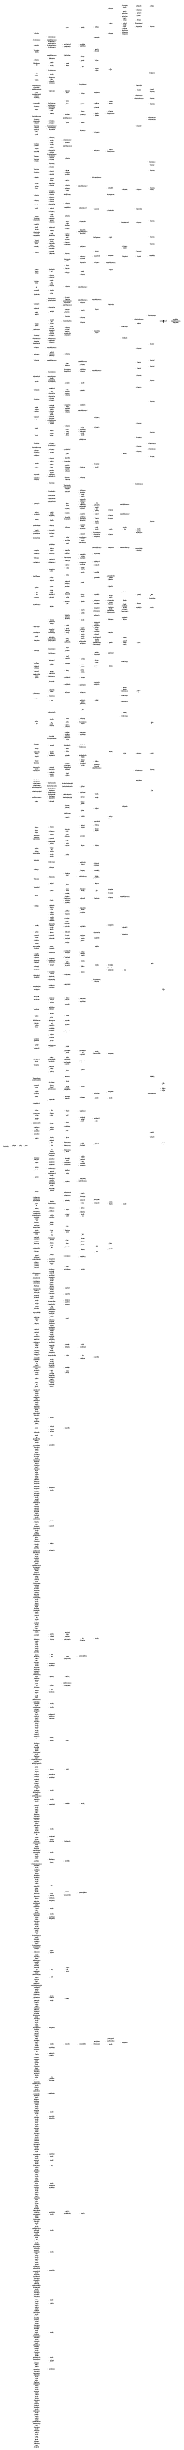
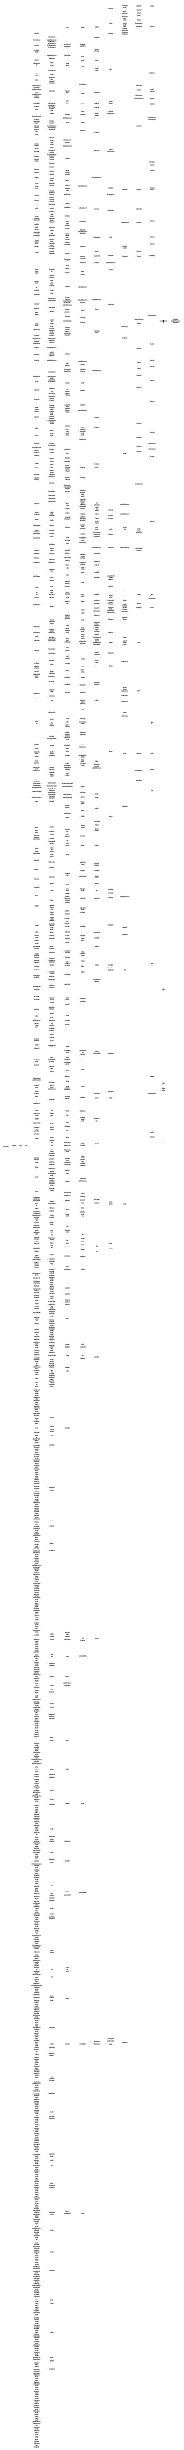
node "put_dec_trunc8": removed
node "system_supports_tlb_range": removed
